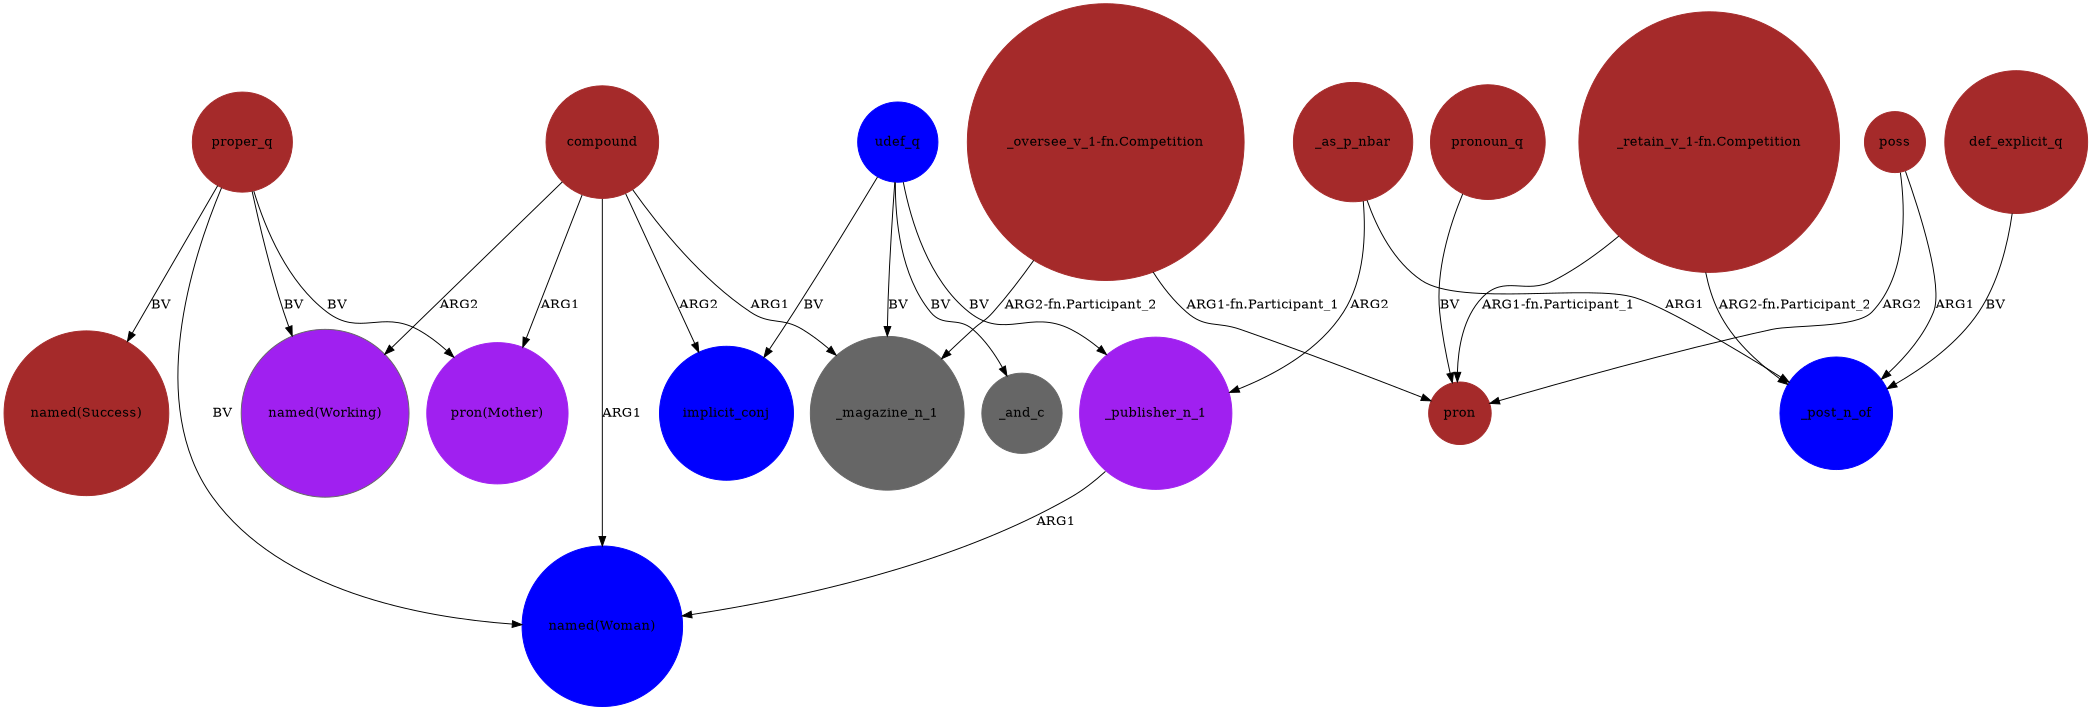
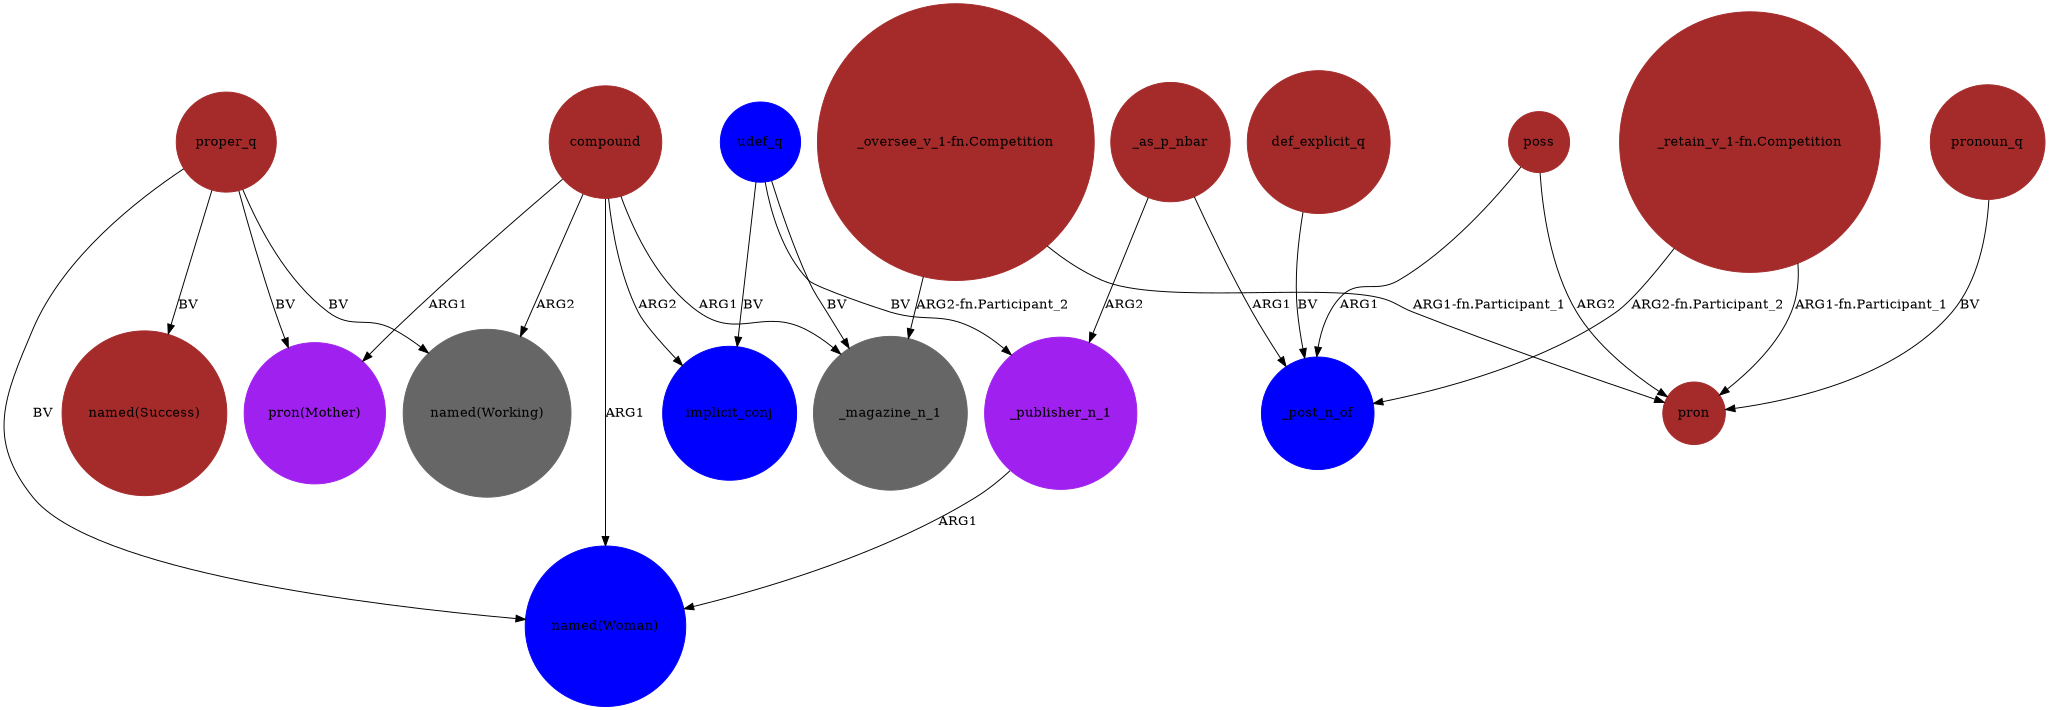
node "named(Working)": fillcolor purple -> gray40
node "_and_c": removed
